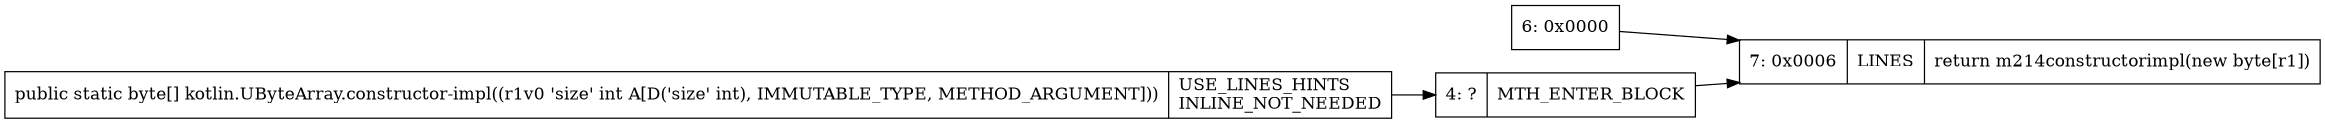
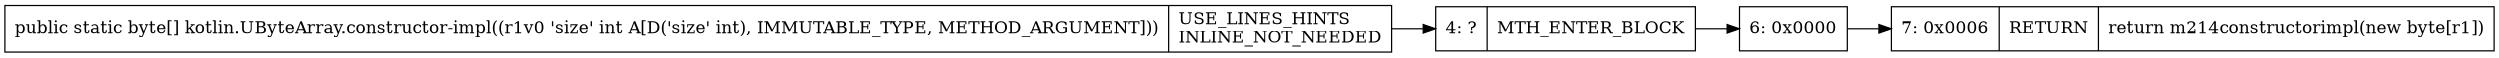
node "7: 0x0006": text "LINES" -> "RETURN"
edge "4: ?" -> "7: 0x0006": now "4: ?" -> "6: 0x0000"
